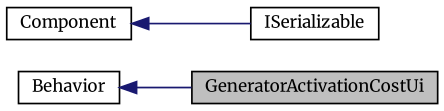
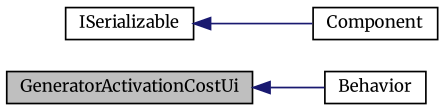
edge "ISerializable" -> "Component": reversed
edge "GeneratorActivationCostUi" -> "Behavior": reversed
